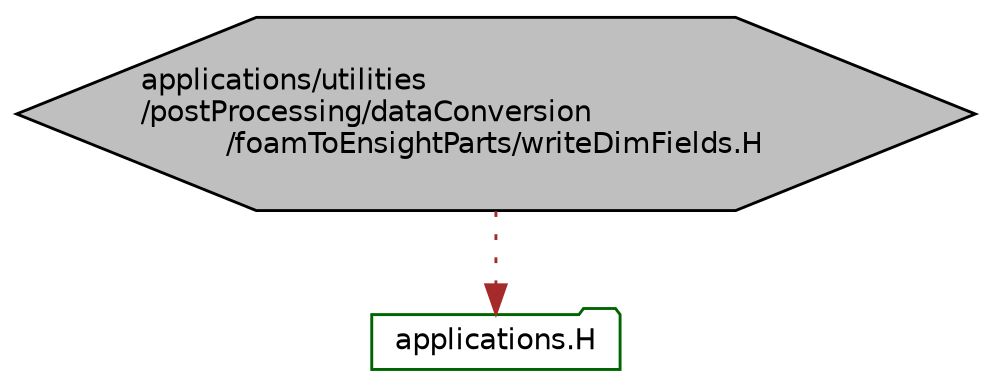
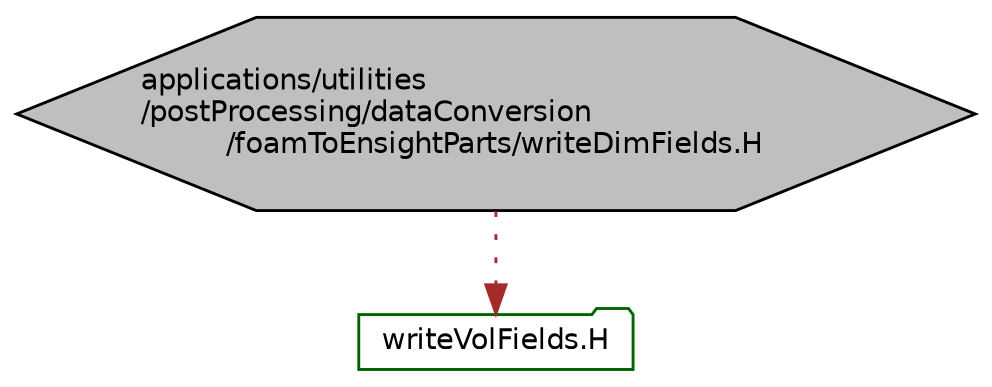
node "applications.H": label "applications.H" -> "writeVolFields.H"
